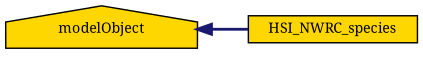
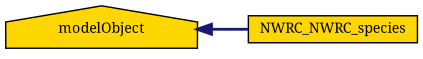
node "HSI_NWRC_species": label "HSI_NWRC_species" -> "NWRC_NWRC_species"
